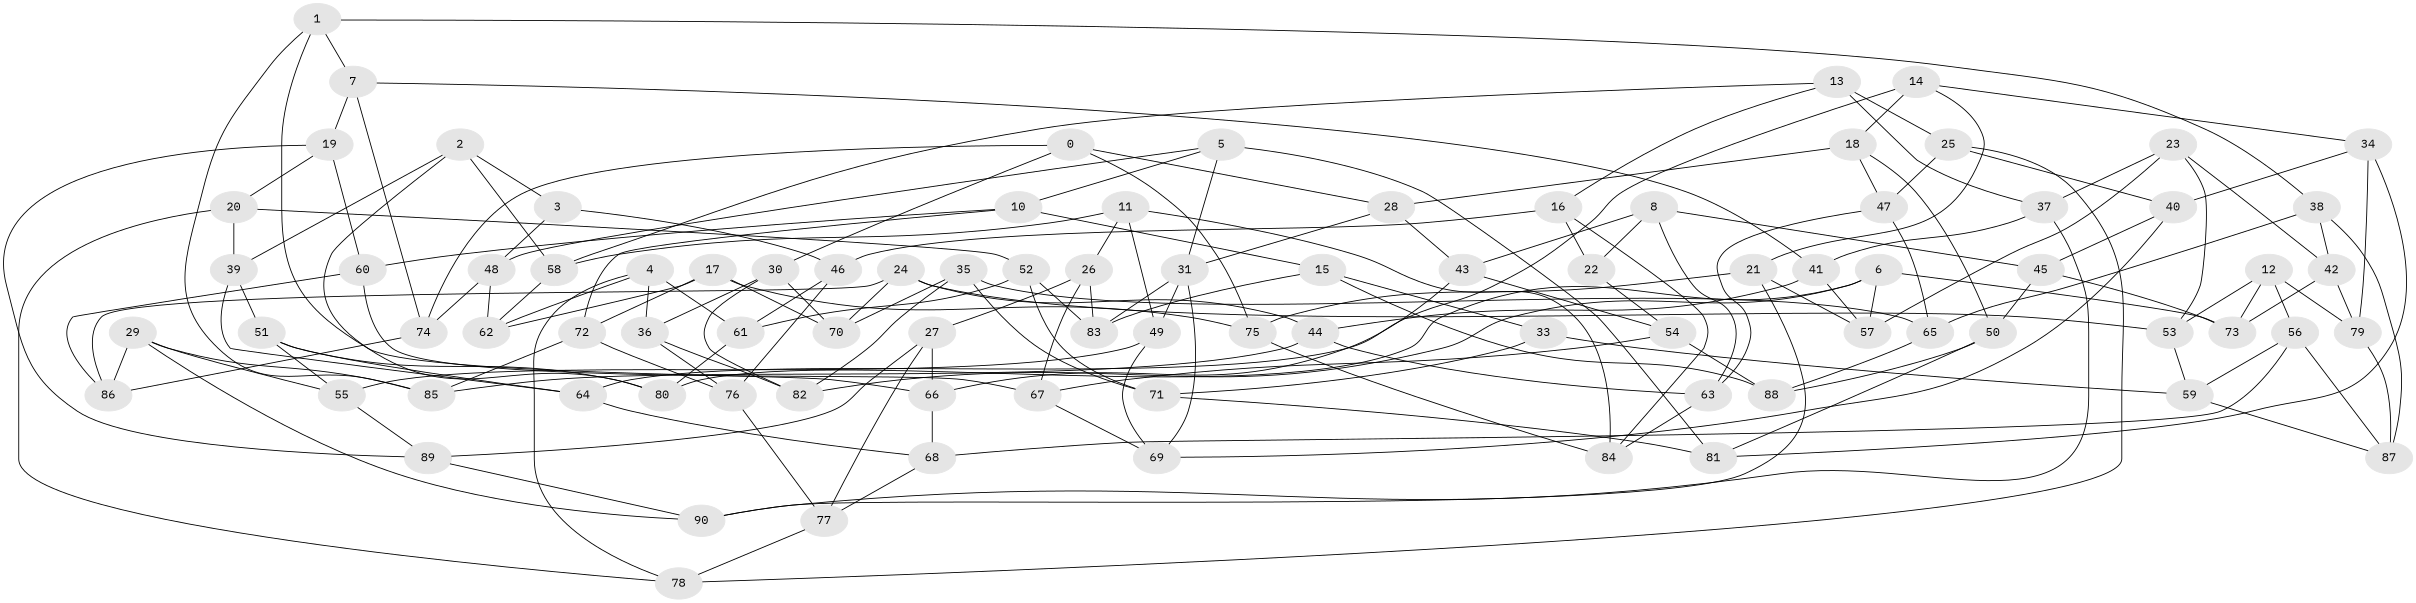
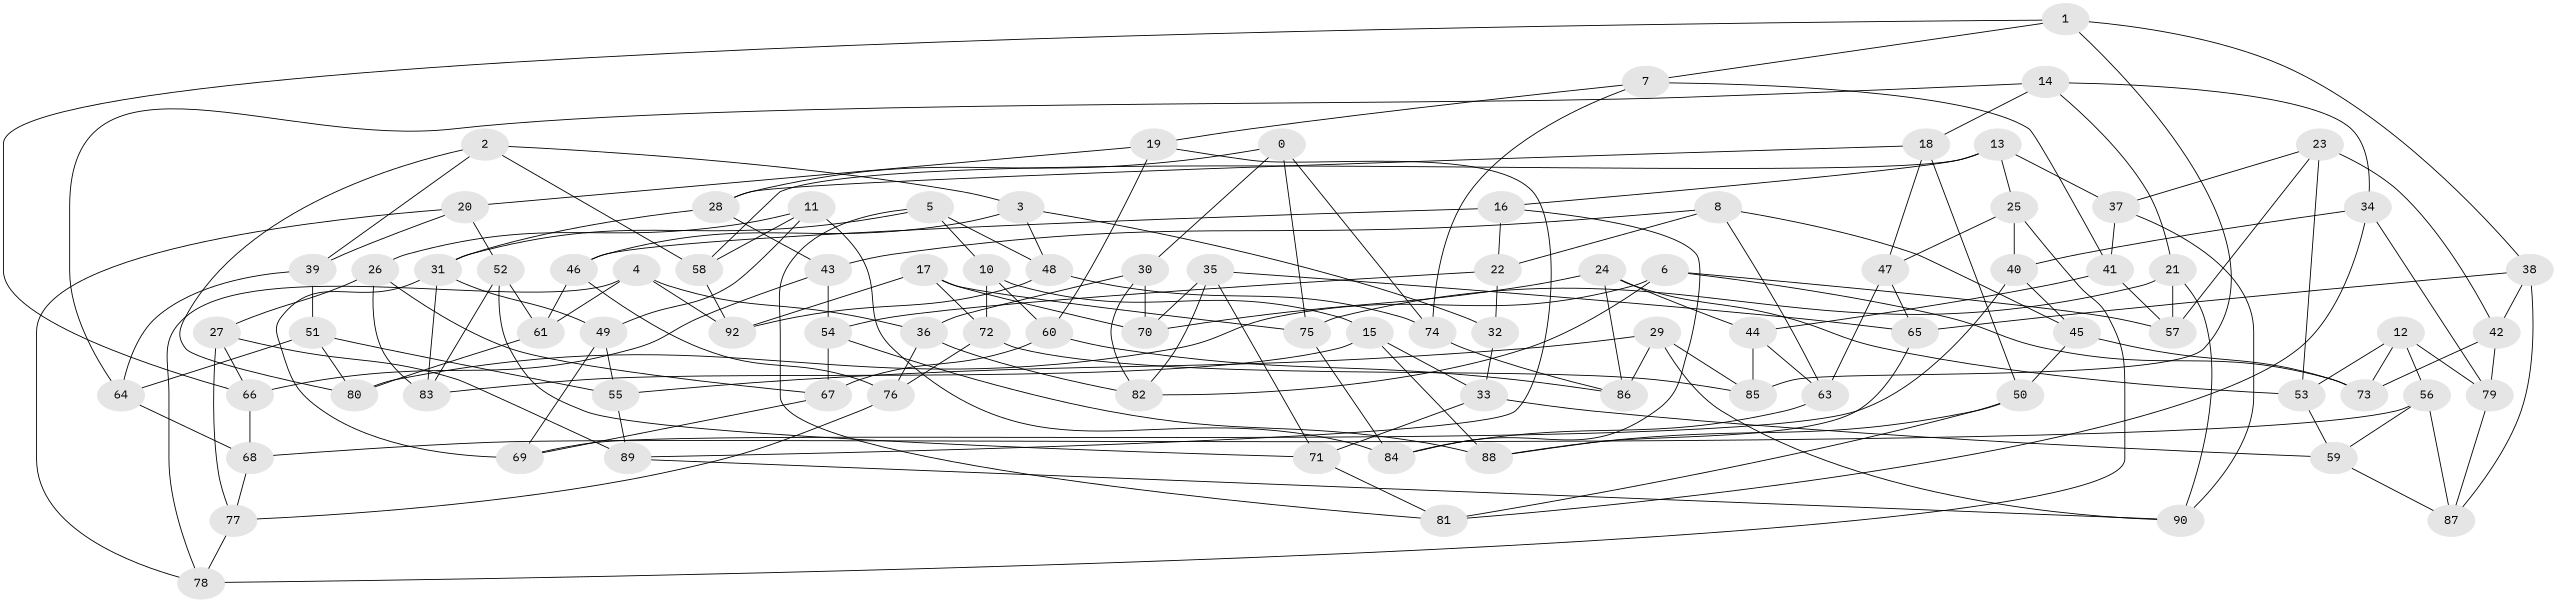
node "62": label "62" -> "92"
node "32": added
